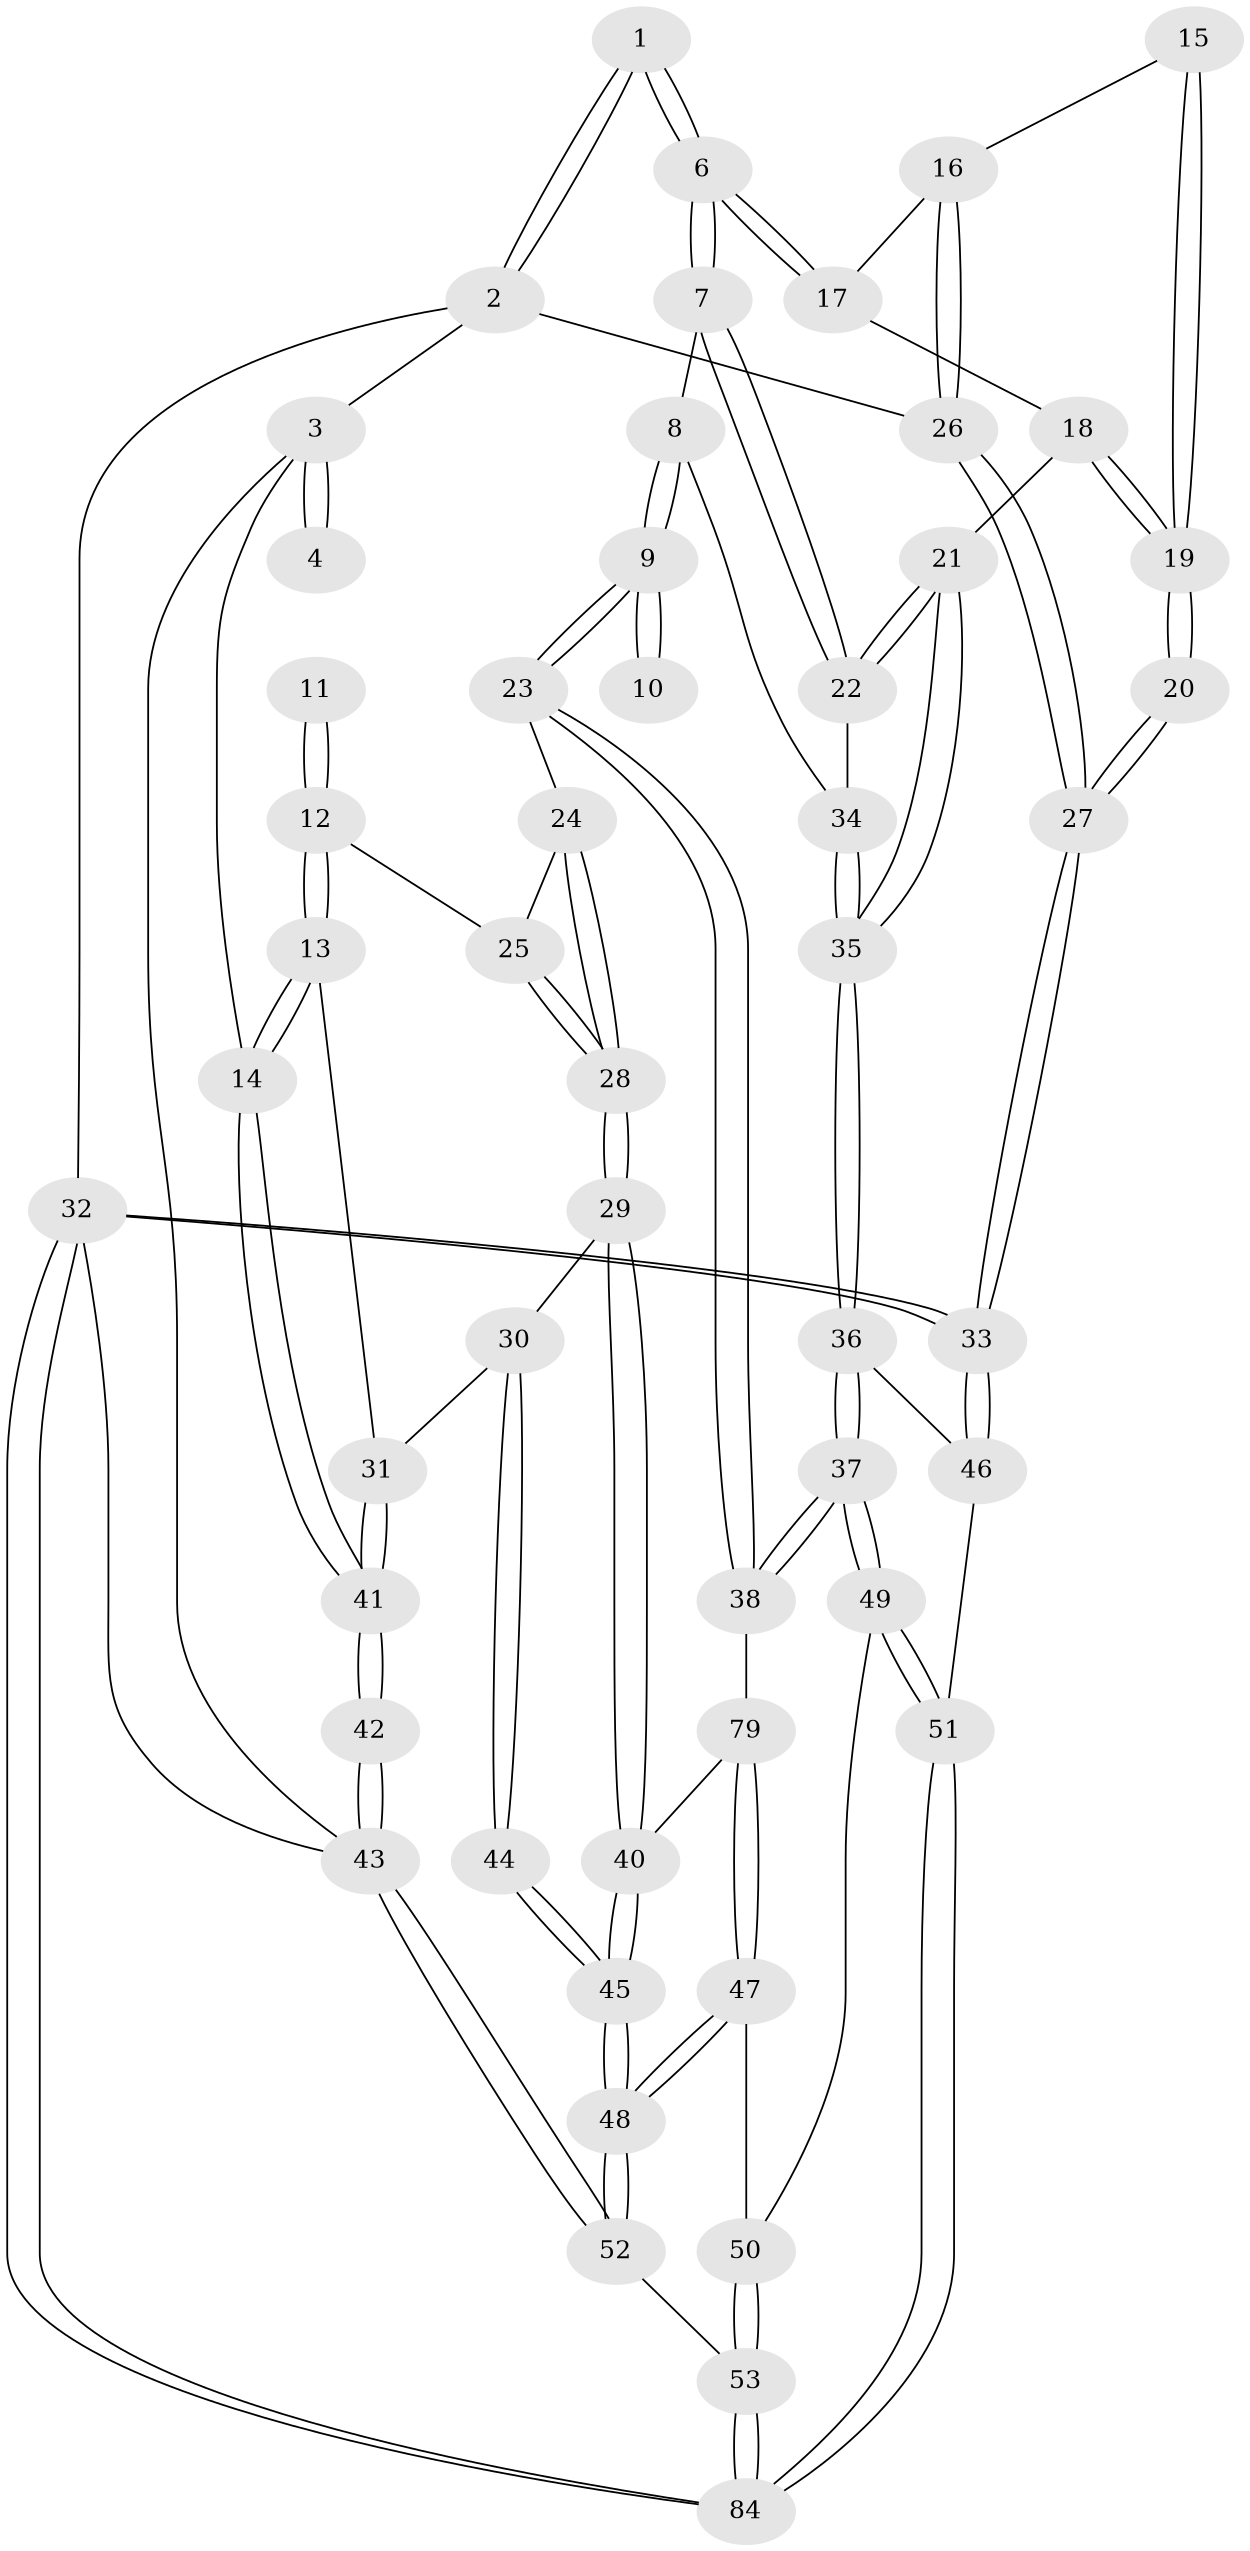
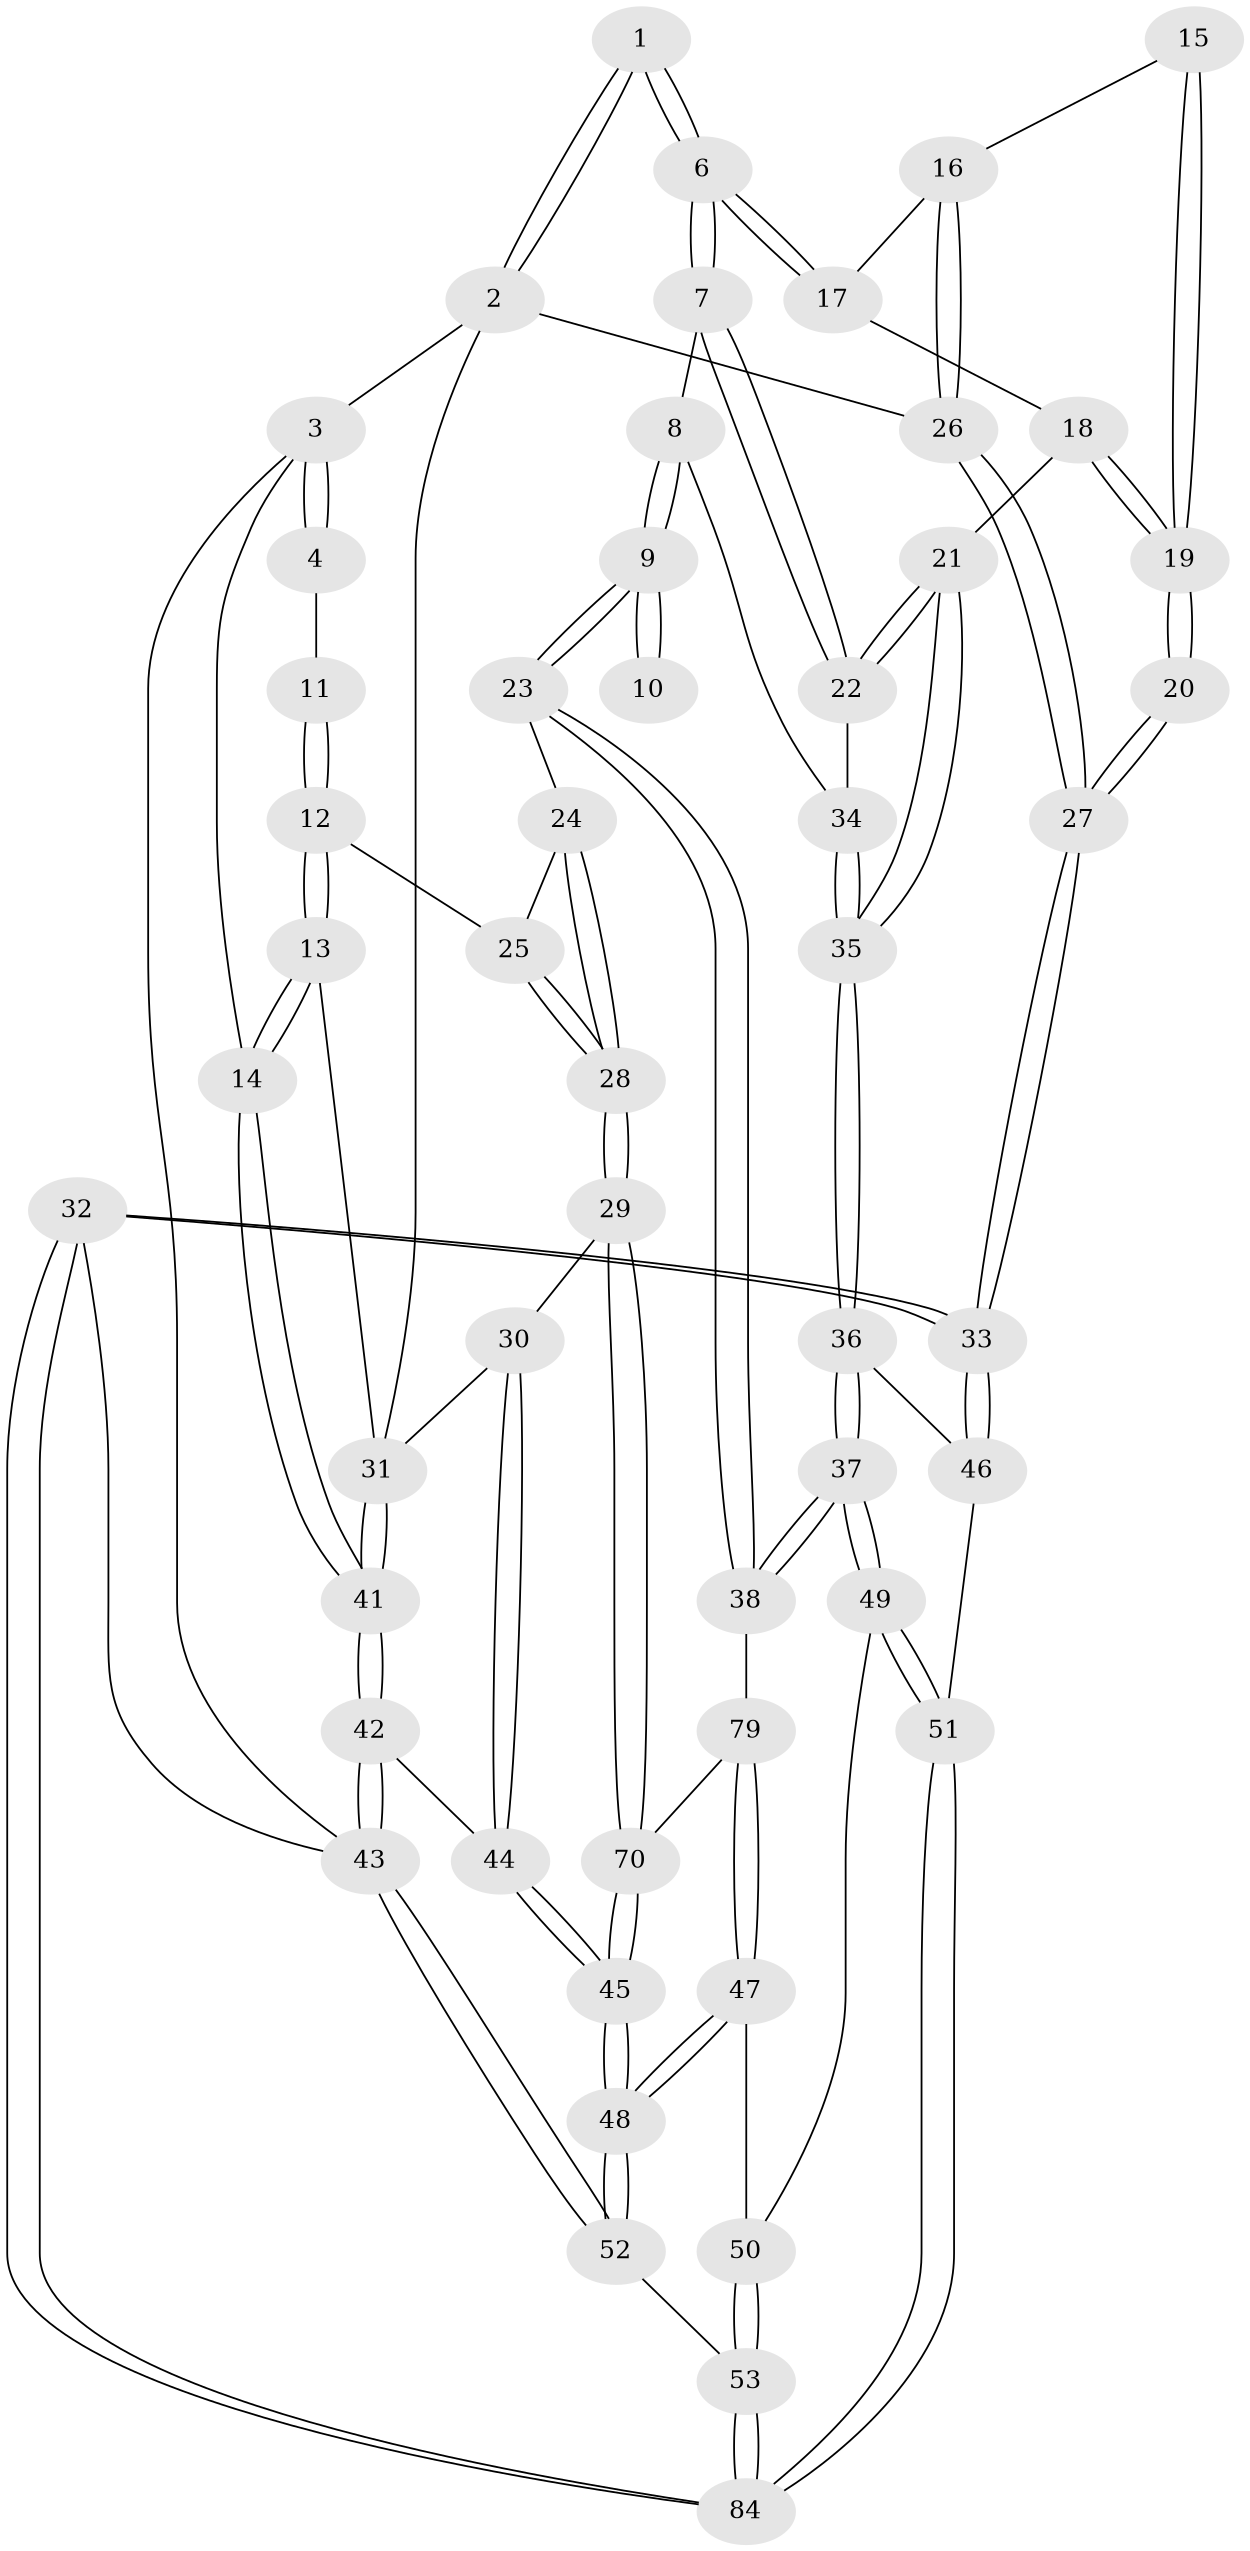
edge "4" -- "11": added
edge "2" -- "32": now "2" -- "31"
edge "42" -- "44": added
node "40": label "40" -> "70"
